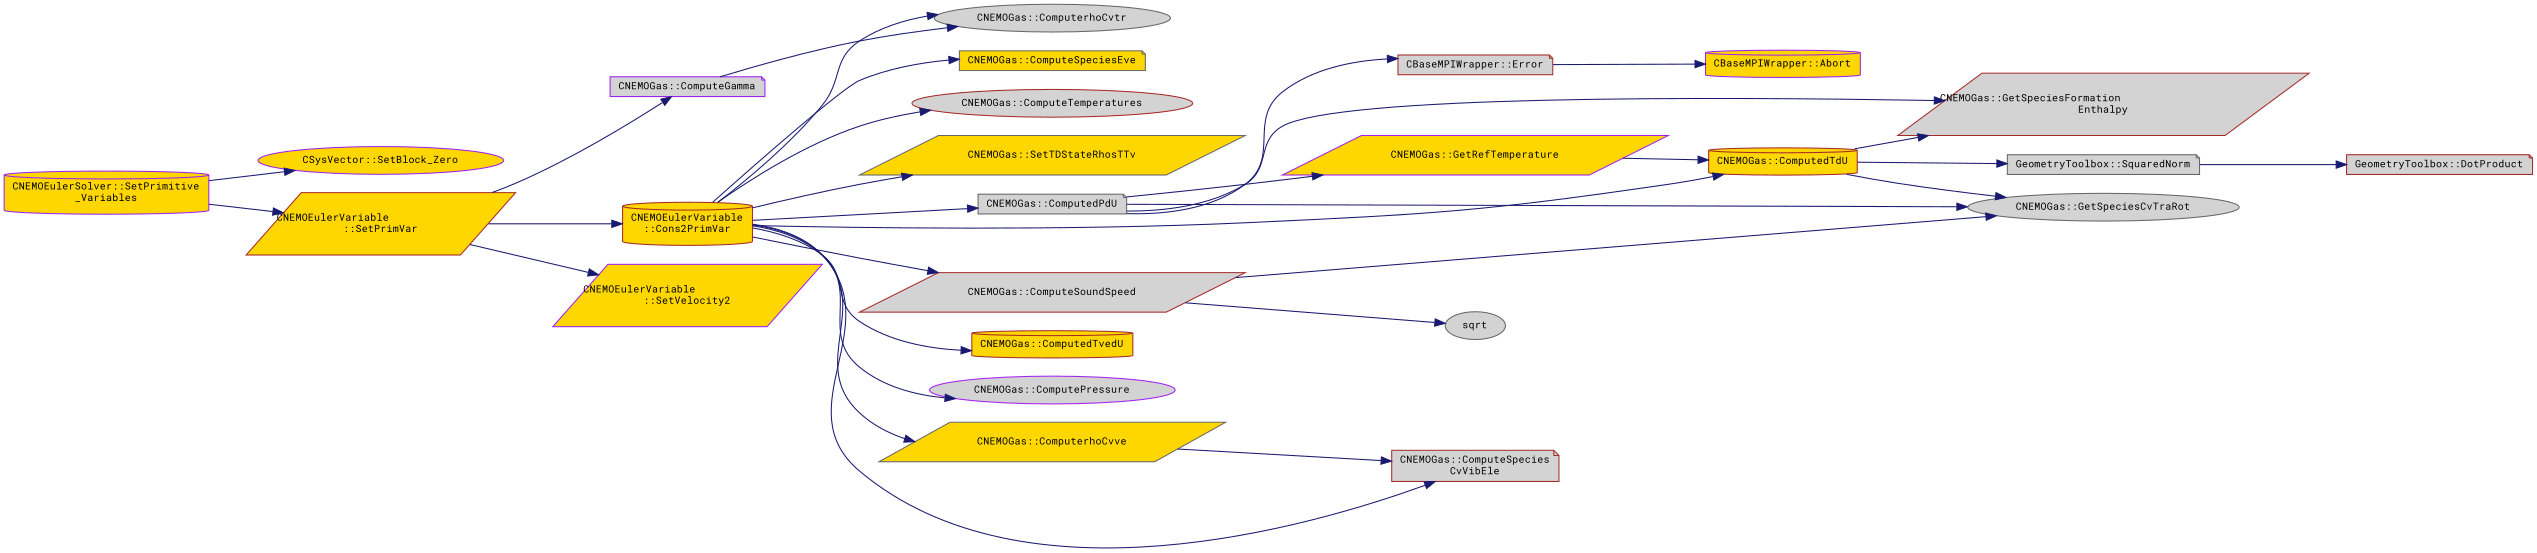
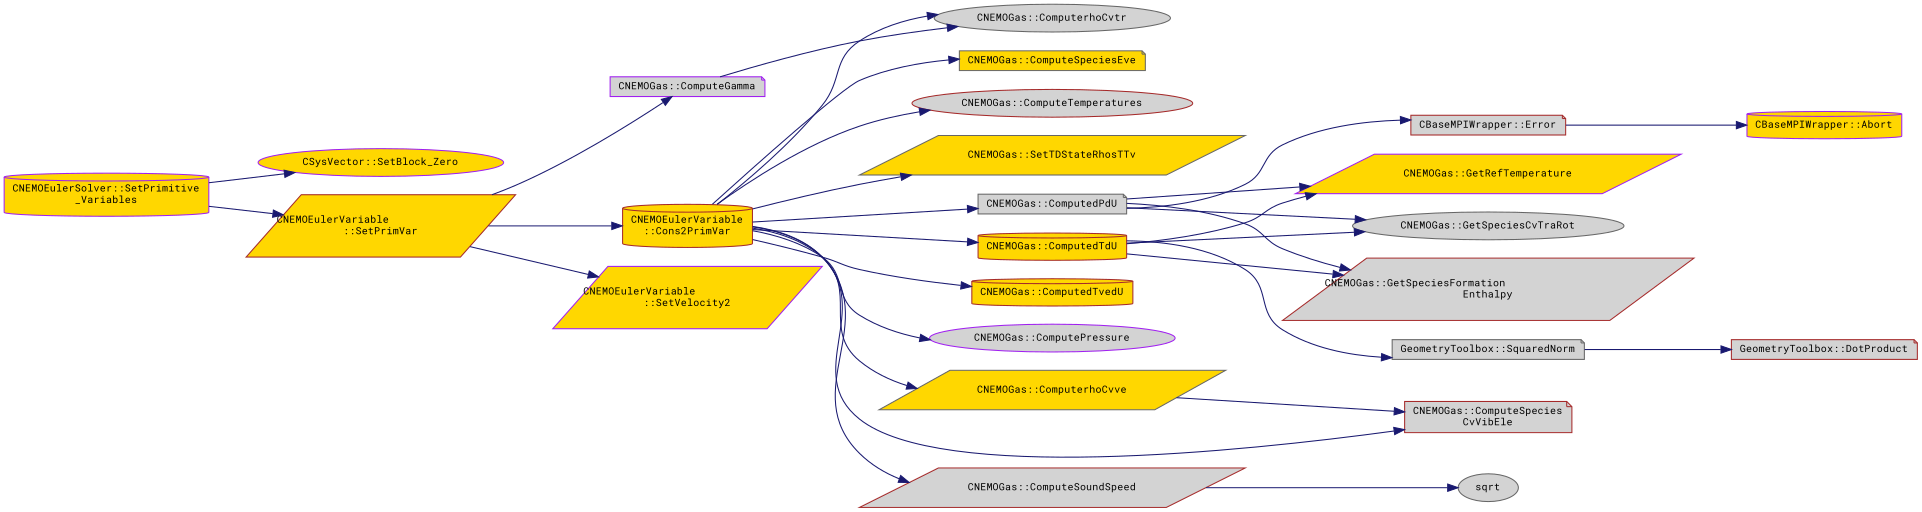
edge "CNEMOGas::GetRefTemperature" -> "CNEMOGas::ComputedTdU": reversed
edge "CNEMOGas::ComputeSoundSpeed" -> "CNEMOGas::GetSpeciesCvTraRot": removed
